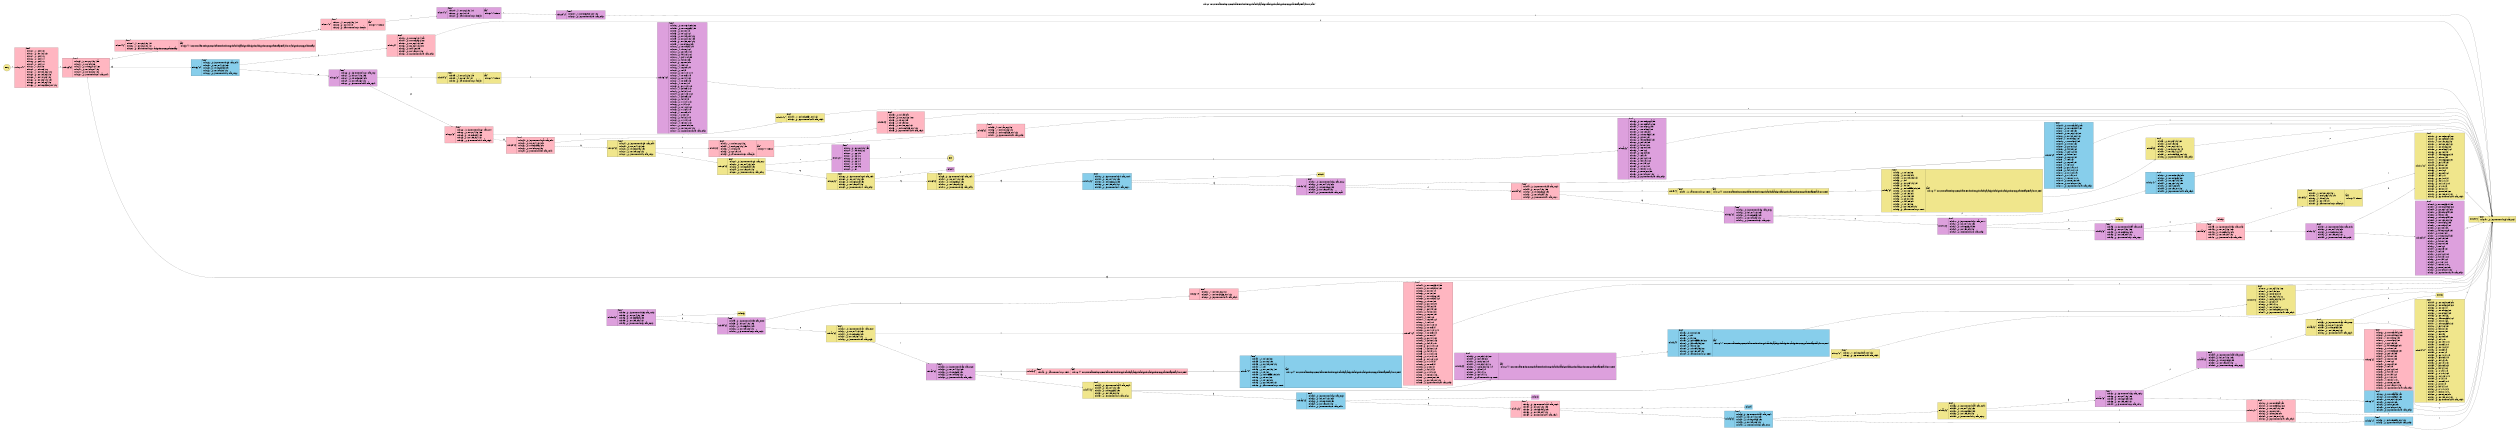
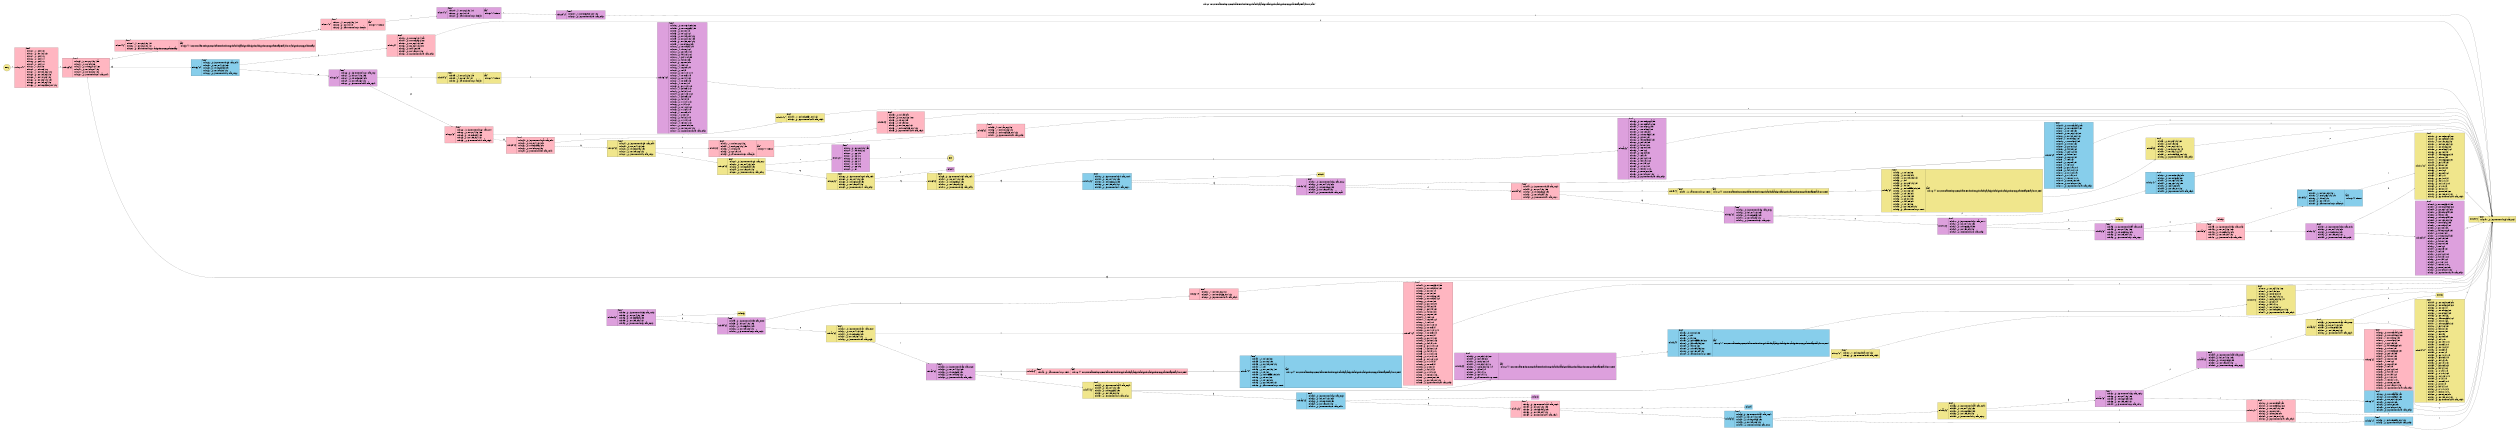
node "0x401cfb [23]": fillcolor khaki -> skyblue
